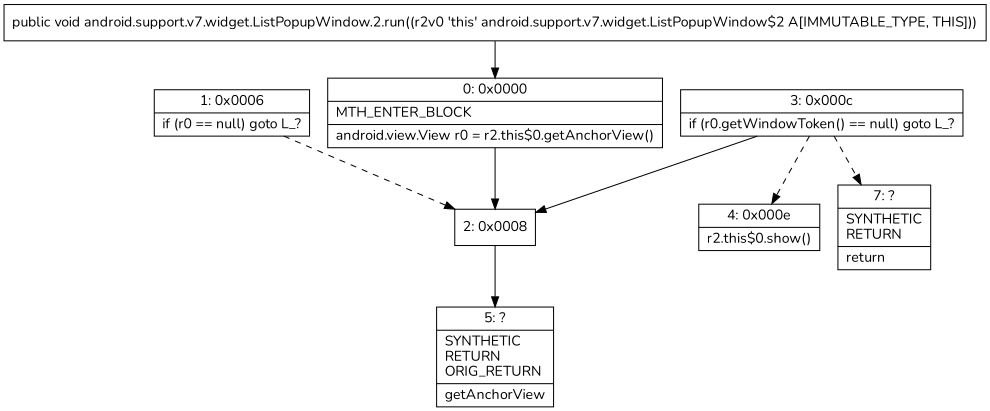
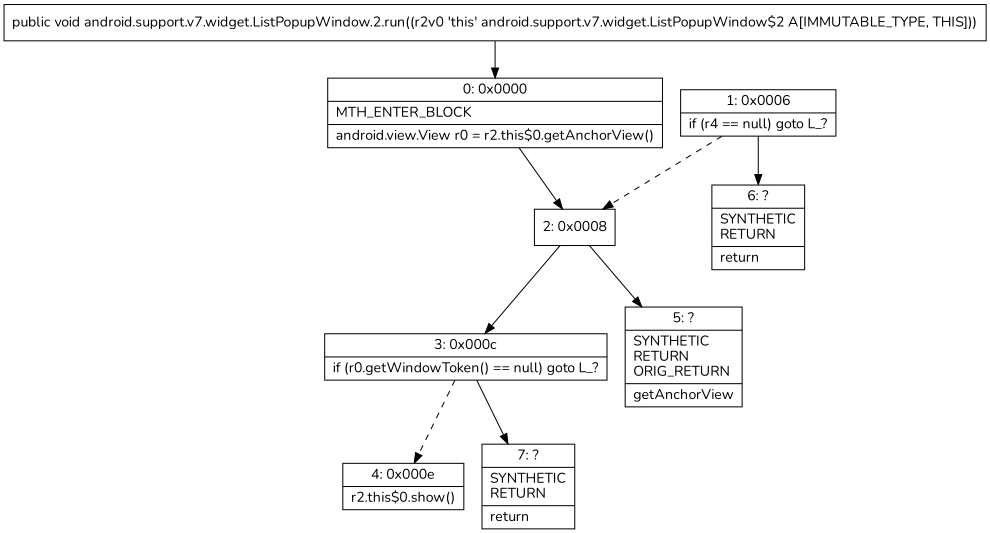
node "1: 0x0006": text "if (r0 == null) goto L_?" -> "if (r4 == null) goto L_?"
edge "3: 0x000c" -> "7: ?": style dashed -> solid
edge "3: 0x000c" -> "2: 0x0008": reversed
node "6: ?": added
